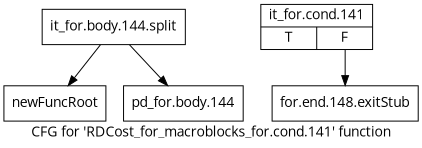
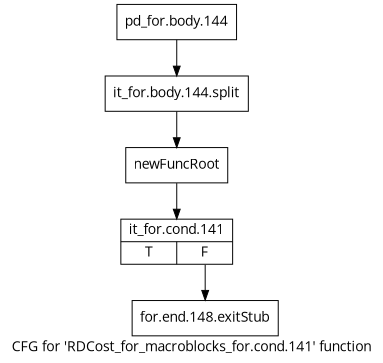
edge "it_for.body.144.split" -> "pd_for.body.144": reversed
edge "newFuncRoot" -> "it_for.cond.141": added
